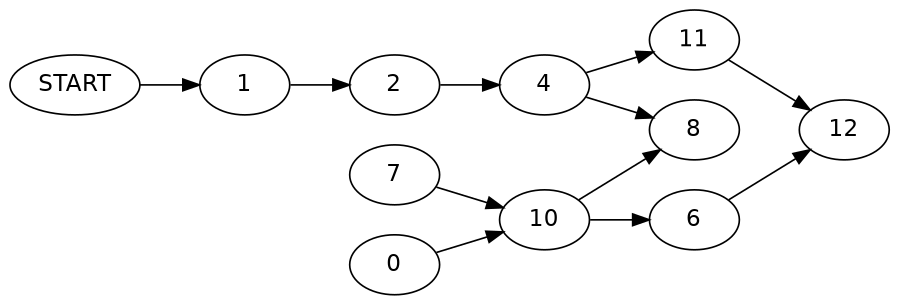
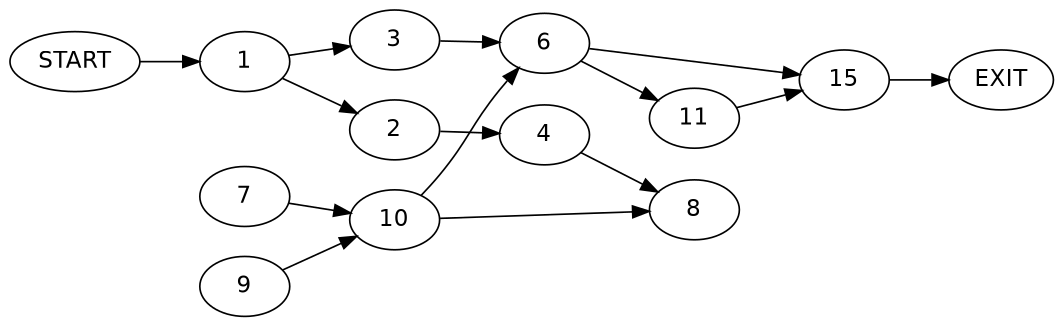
node "3": added
edge "4" -> "11": now "6" -> "11"
node "EXIT": added
node "12": label "12" -> "15"
node "0": label "0" -> "9"
